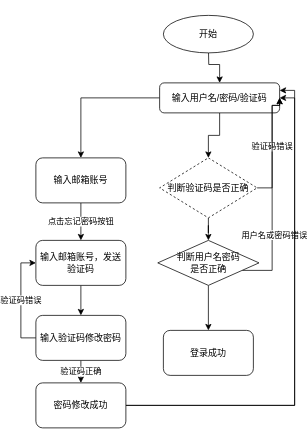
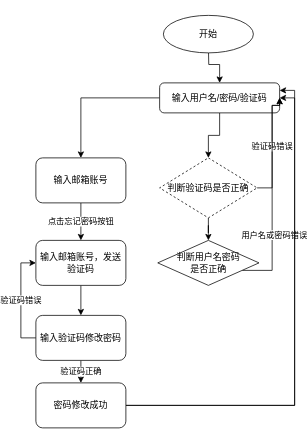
edge "判断用户名密码 是否正确" -> "登录成功": removed
node "登录成功": removed
